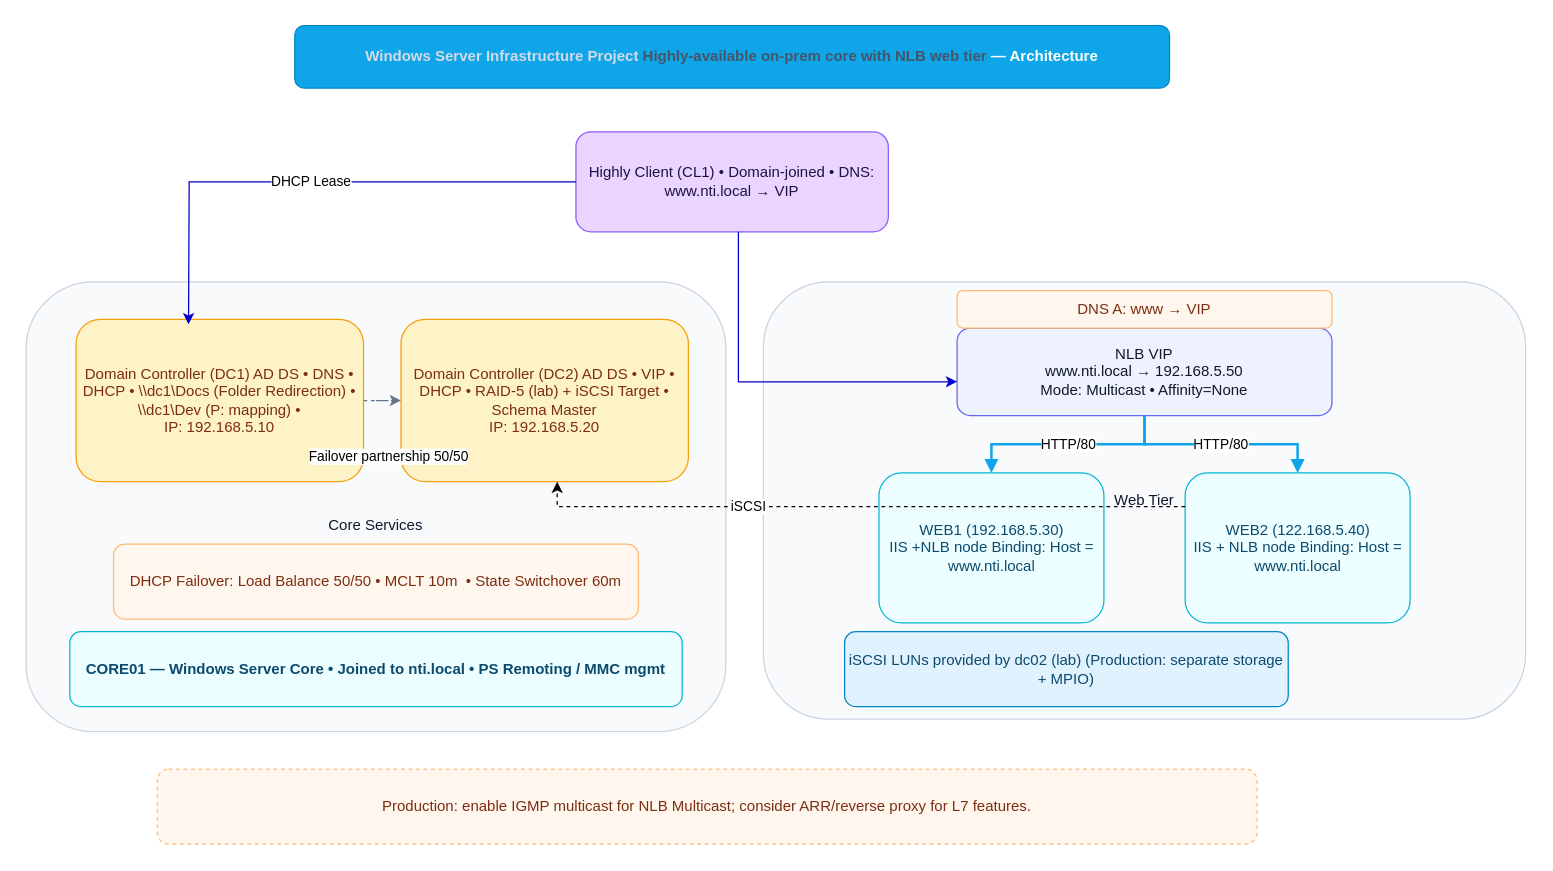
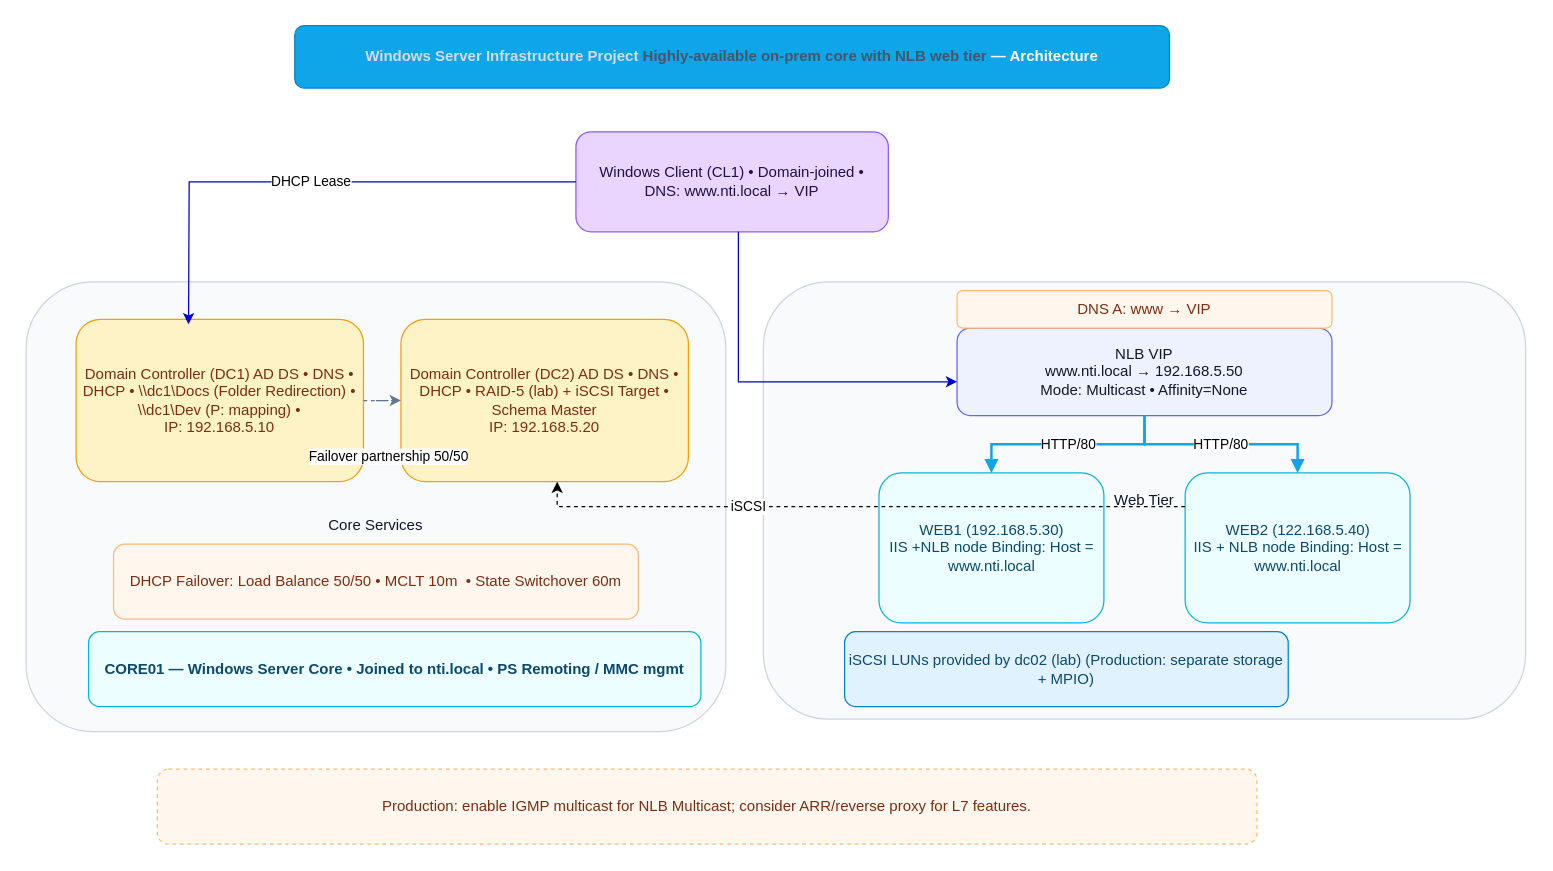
node "Highly Client (CL1) • Domain-joined • DNS: www.nti.local → VIP": label "Highly Client (CL1) • Domain-joined • DNS: www.nti.local → VIP" -> "Windows Client (CL1) • Domain-joined • DNS: www.nti.local → VIP"
node "Domain Controller (DC2) AD DS • VIP • DHCP • RAID-5 (lab) + iSCSI Target • Schema Master IP: 192.168.5.20": label "Domain Controller (DC2) AD DS • VIP • DHCP • RAID-5 (lab) + iSCSI Target • Schema Master IP: 192.168.5.20" -> "Domain Controller (DC2) AD DS • DNS • DHCP • RAID-5 (lab) + iSCSI Target • Schema Master IP: 192.168.5.20"
node "CORE01 — Windows Server Core • Joined to nti.local • PS Remoting / MMC mgmt": moved (376, 669) -> (394, 669)
